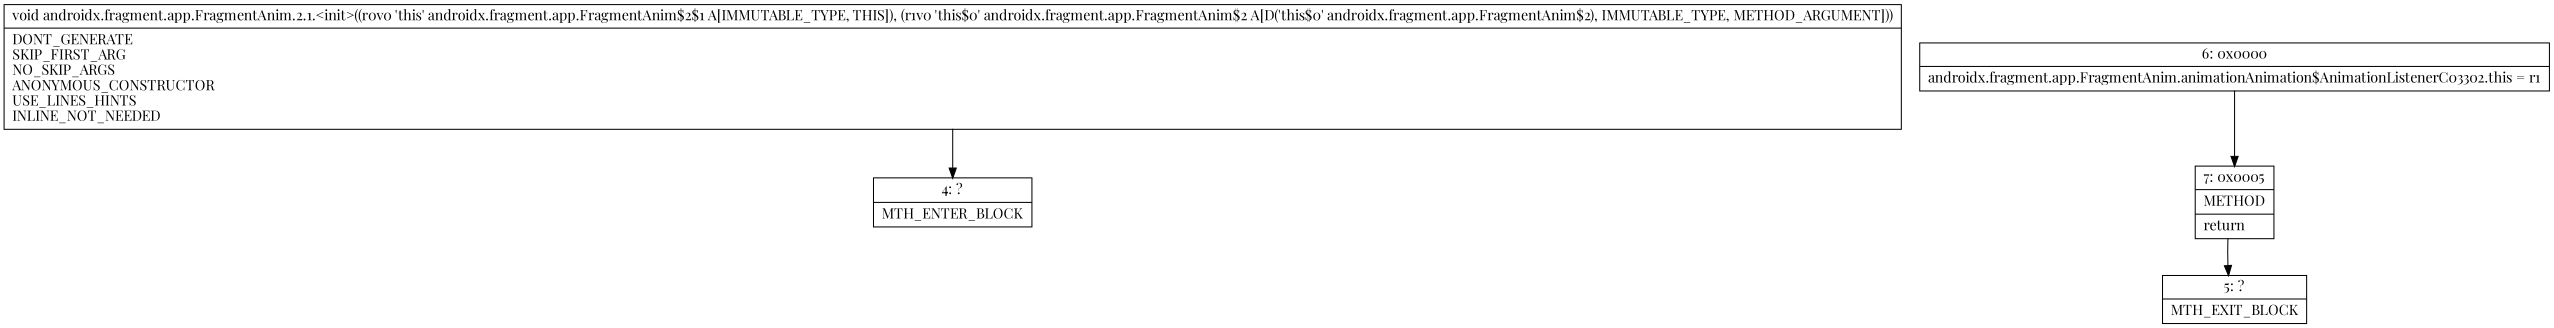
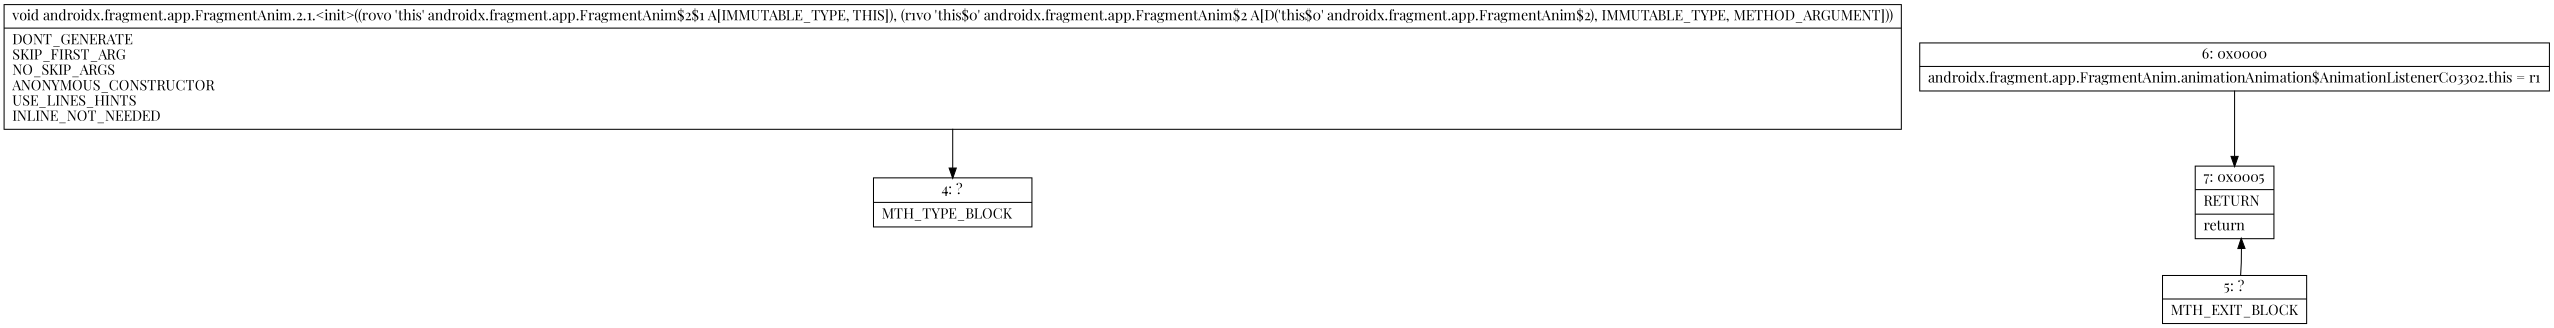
node "7: 0x0005": text "METHOD" -> "RETURN"
node "4: ?": text "MTH_ENTER_BLOCK" -> "MTH_TYPE_BLOCK"
edge "7: 0x0005" -> "5: ?": reversed
